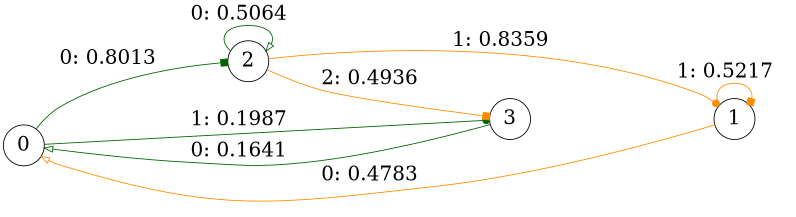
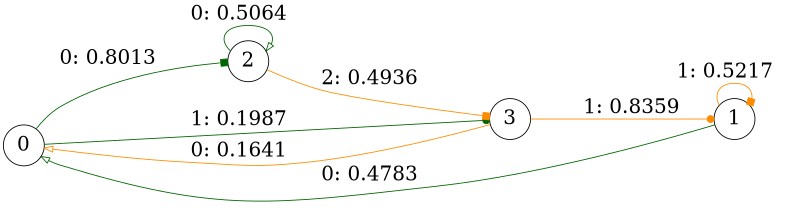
edge "2" -> "1": now "3" -> "1"
edge "3" -> "0": color darkgreen -> darkorange
edge "1" -> "0": color darkorange -> darkgreen
